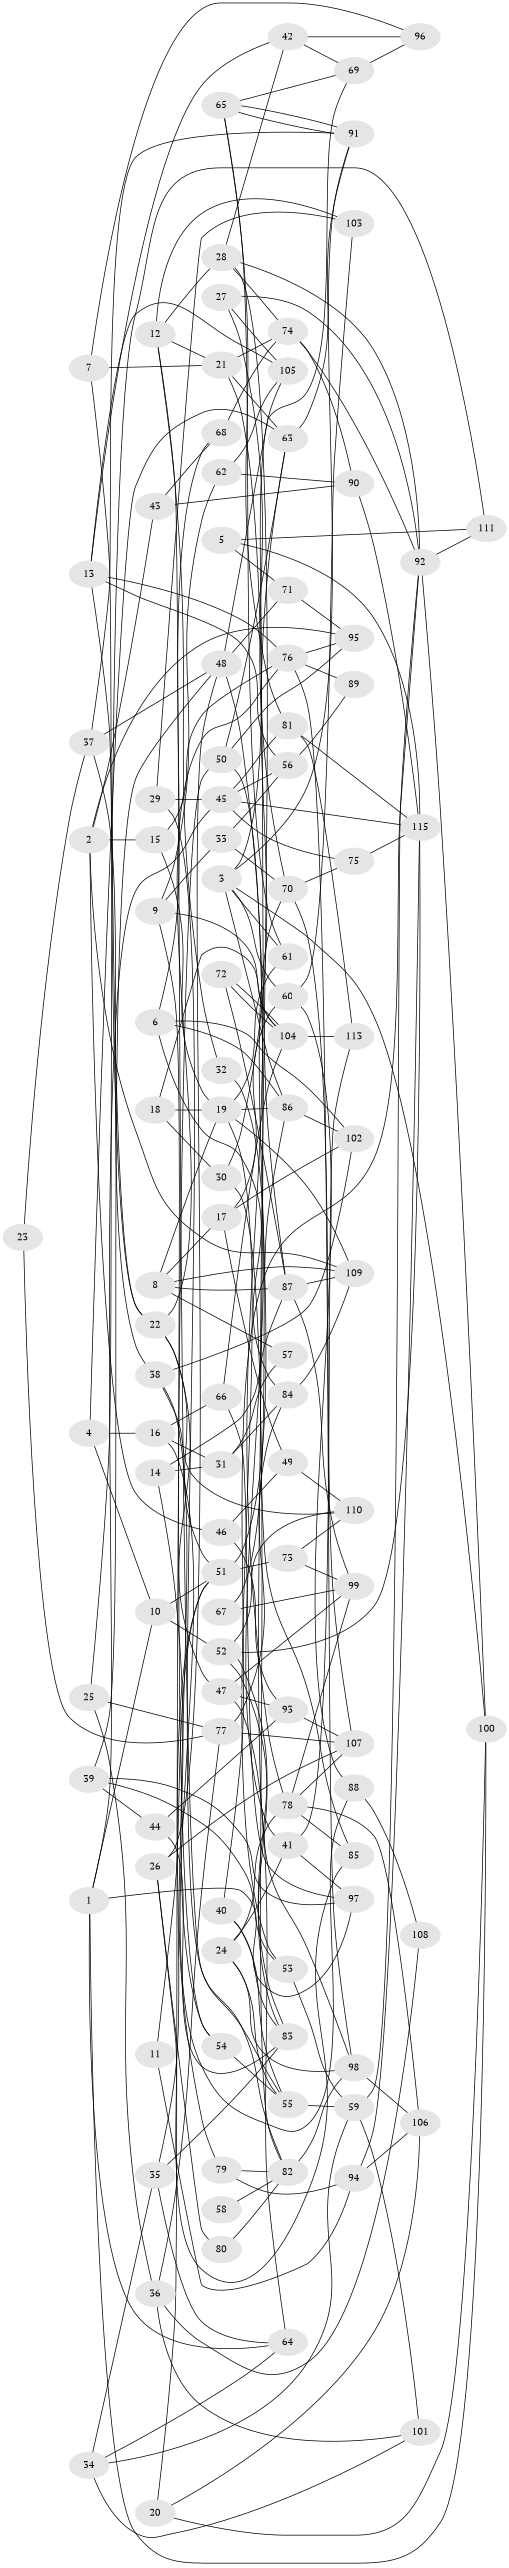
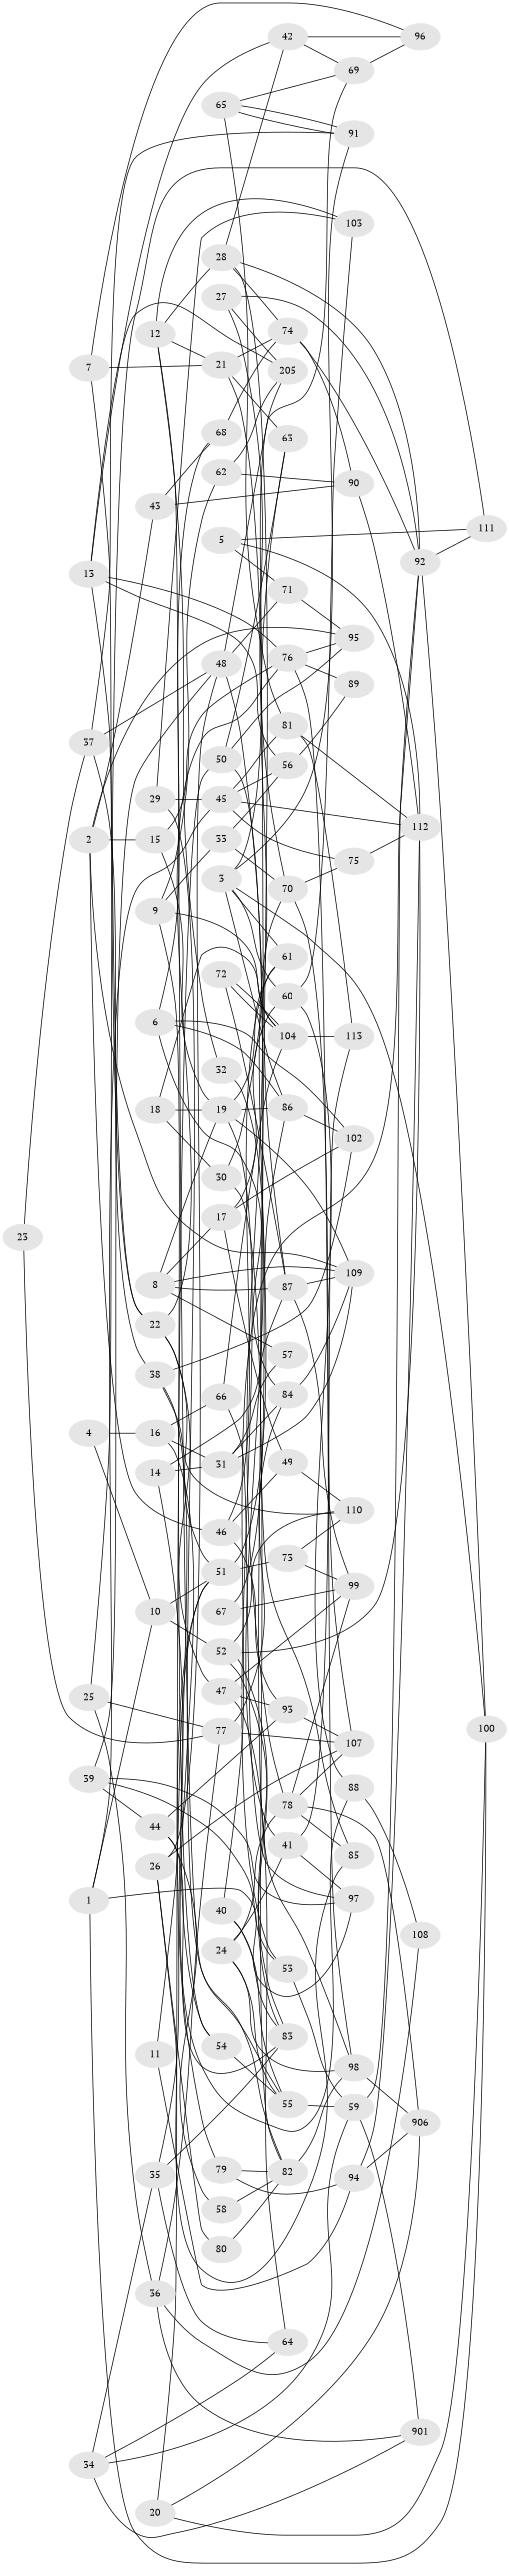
edge "91" -- "63": removed
node "105": label "105" -> "205"
edge "65" -- "61": now "46" -- "61"
node "115": label "115" -> "112"
edge "63" -- "4": removed
edge "109" -- "31": added
edge "44" -- "58": added
node "106": label "106" -> "906"
edge "1" -- "64": removed
node "101": label "101" -> "901"
